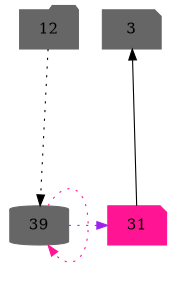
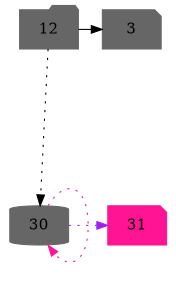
edge "31" -> "3": now "12" -> "3"
node "39": label "39" -> "30"
